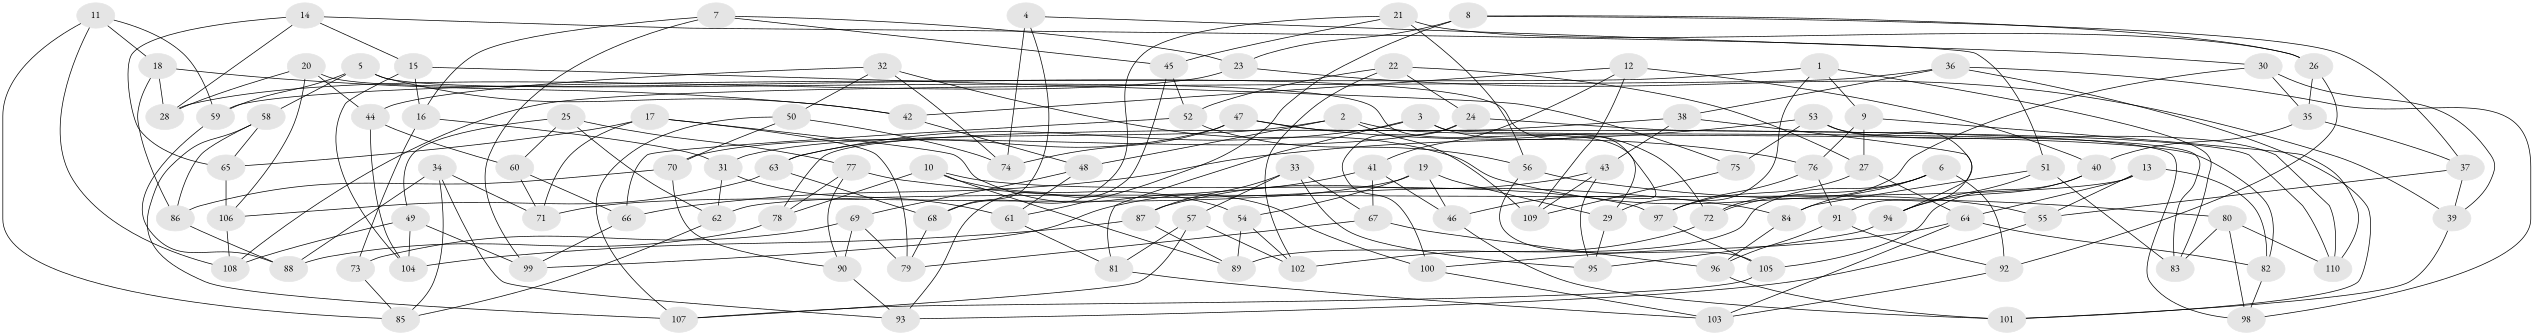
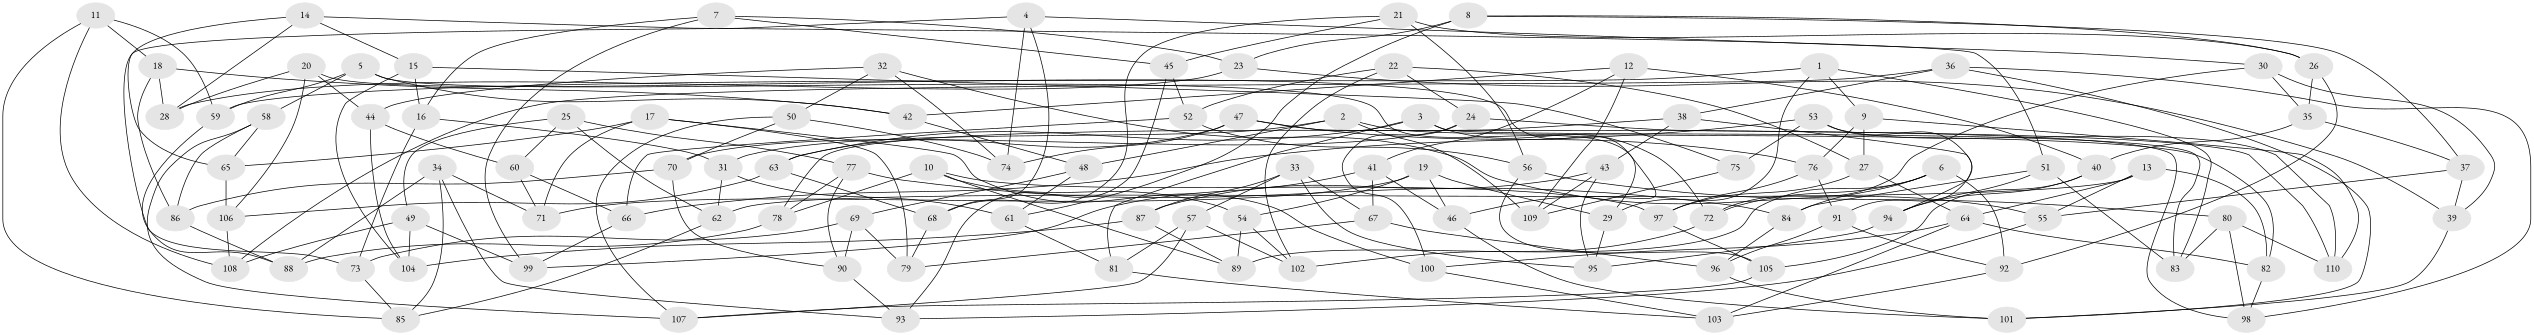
edge "4" -- "73": added
